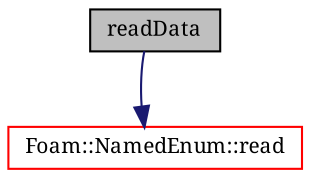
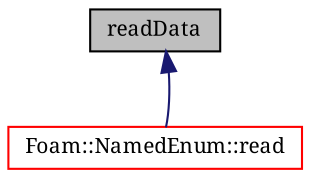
edge "readData" -> "Foam::NamedEnum::read": reversed
